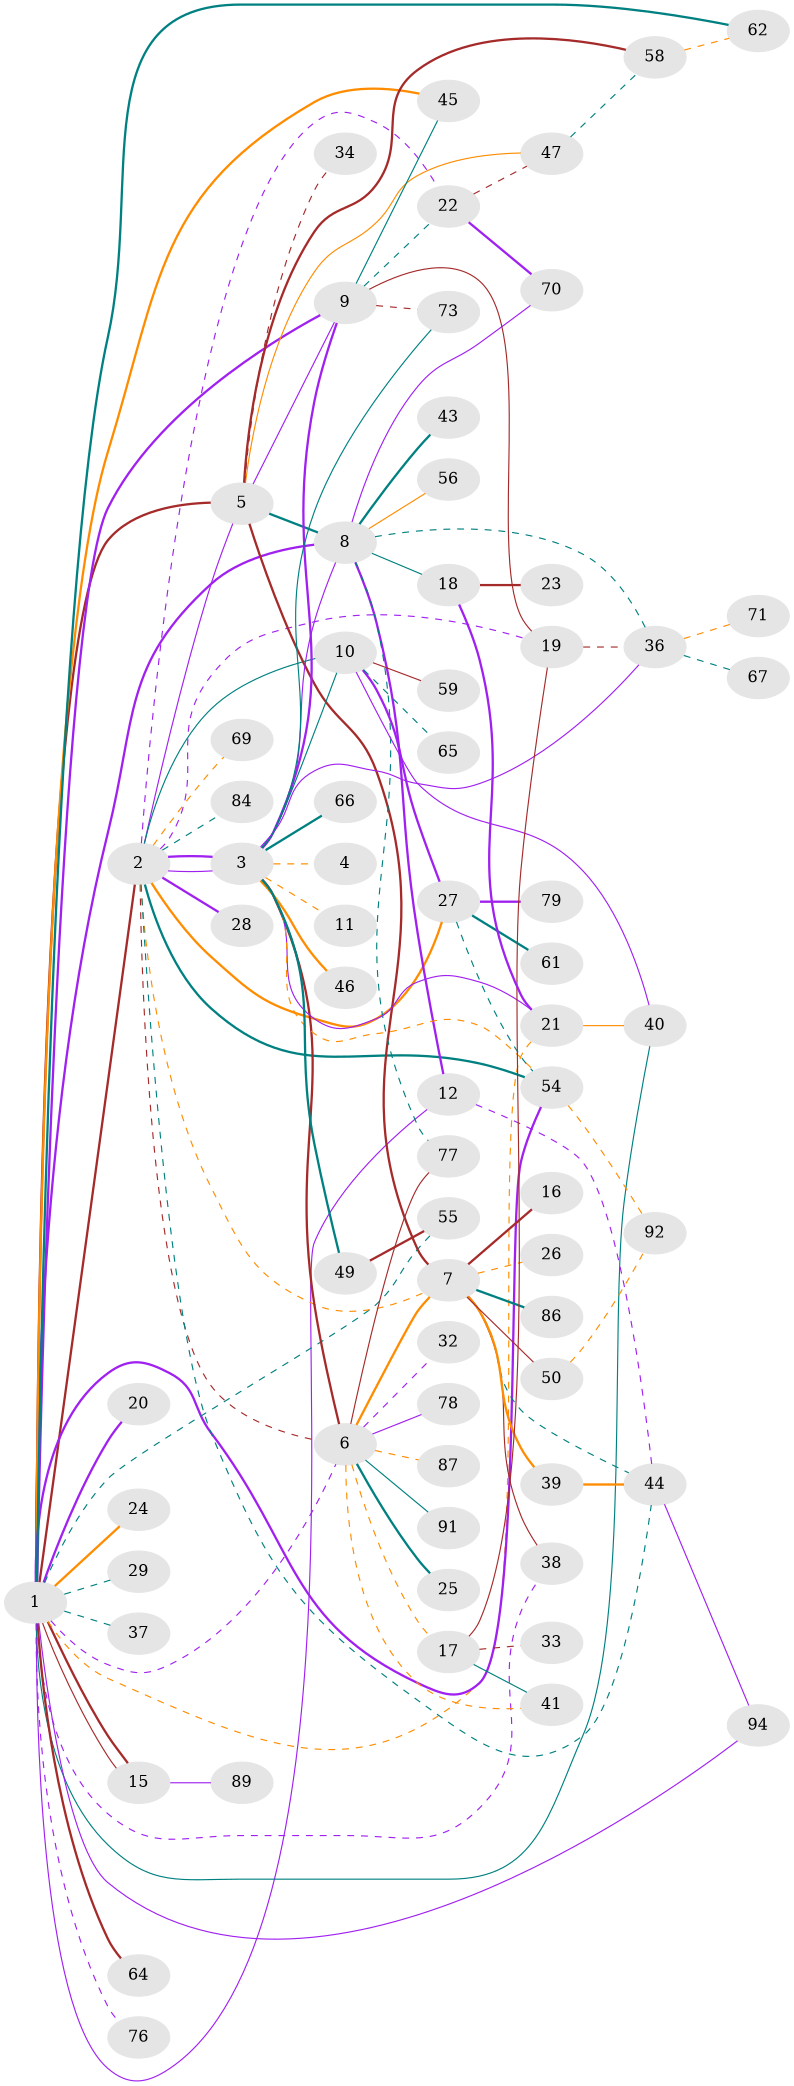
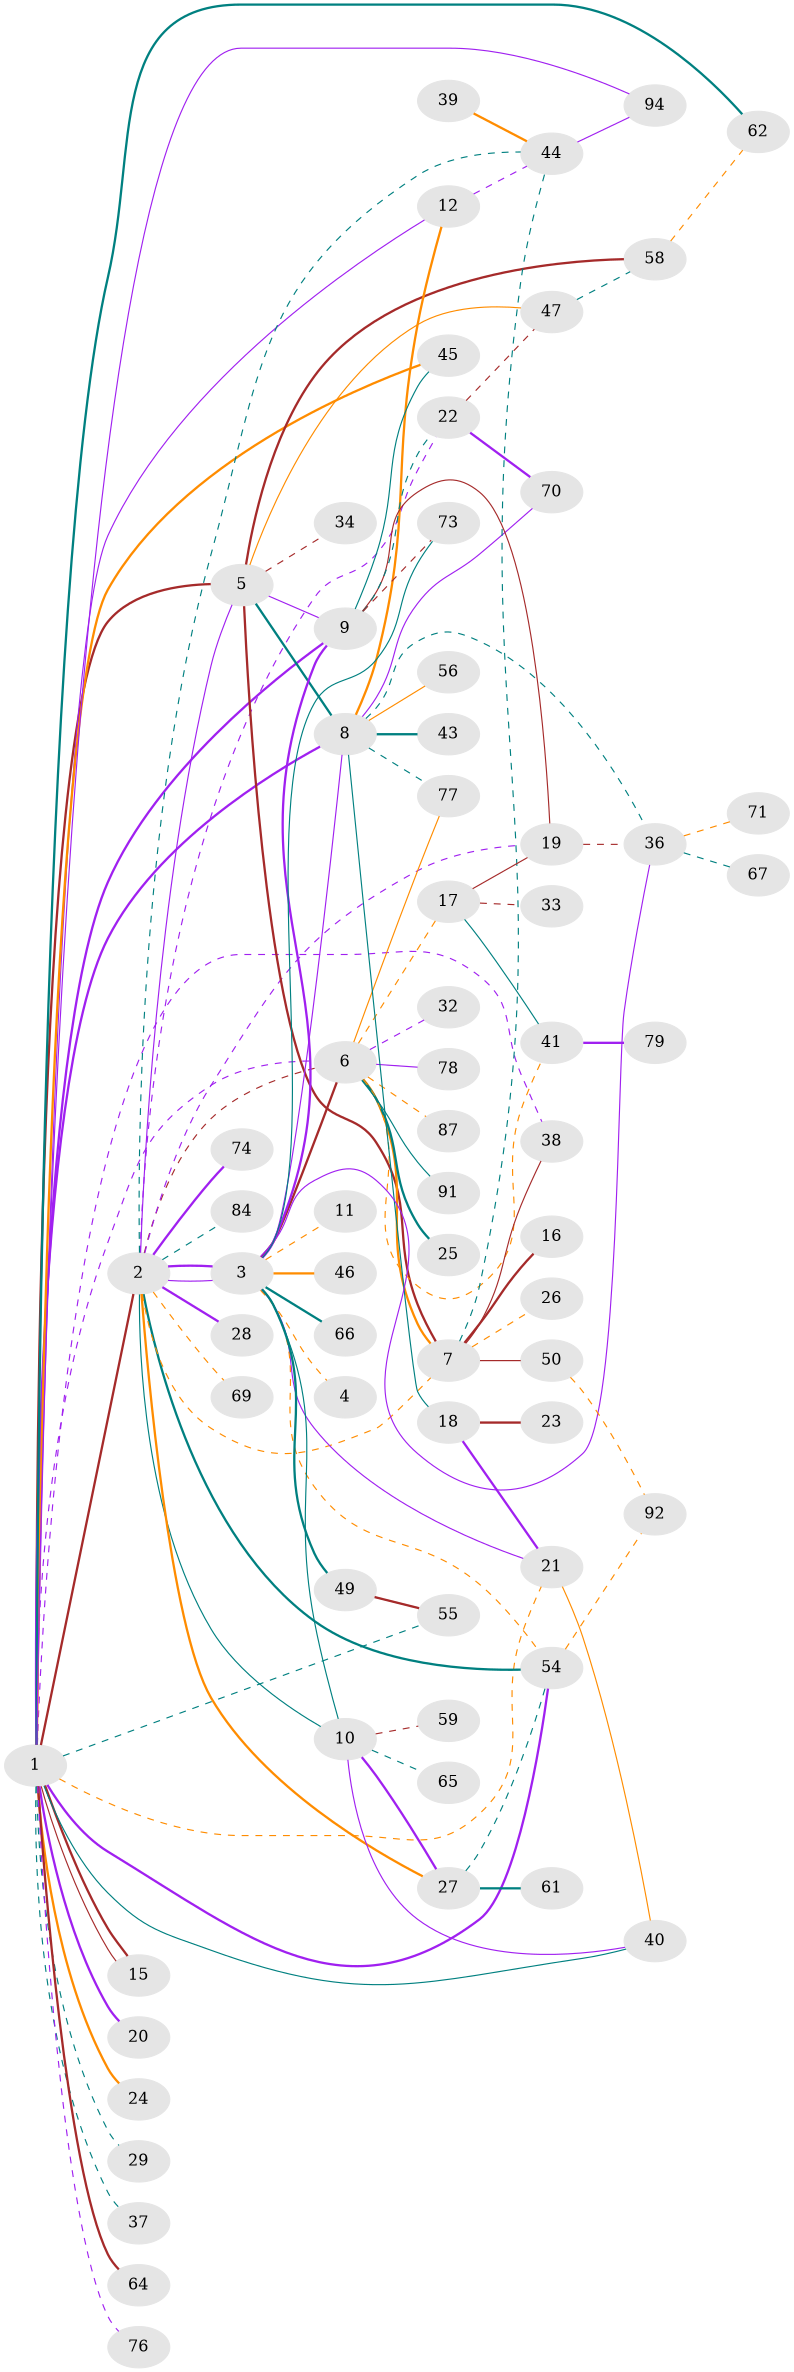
edge "10" -- "59": style solid -> dashed
edge "8" -- "12": color purple -> darkorange
edge "27" -- "79": now "41" -- "79"
node "74": added
edge "77" -- "6": color brown -> darkorange
node "86": removed
edge "7" -- "39": removed
node "89": removed
